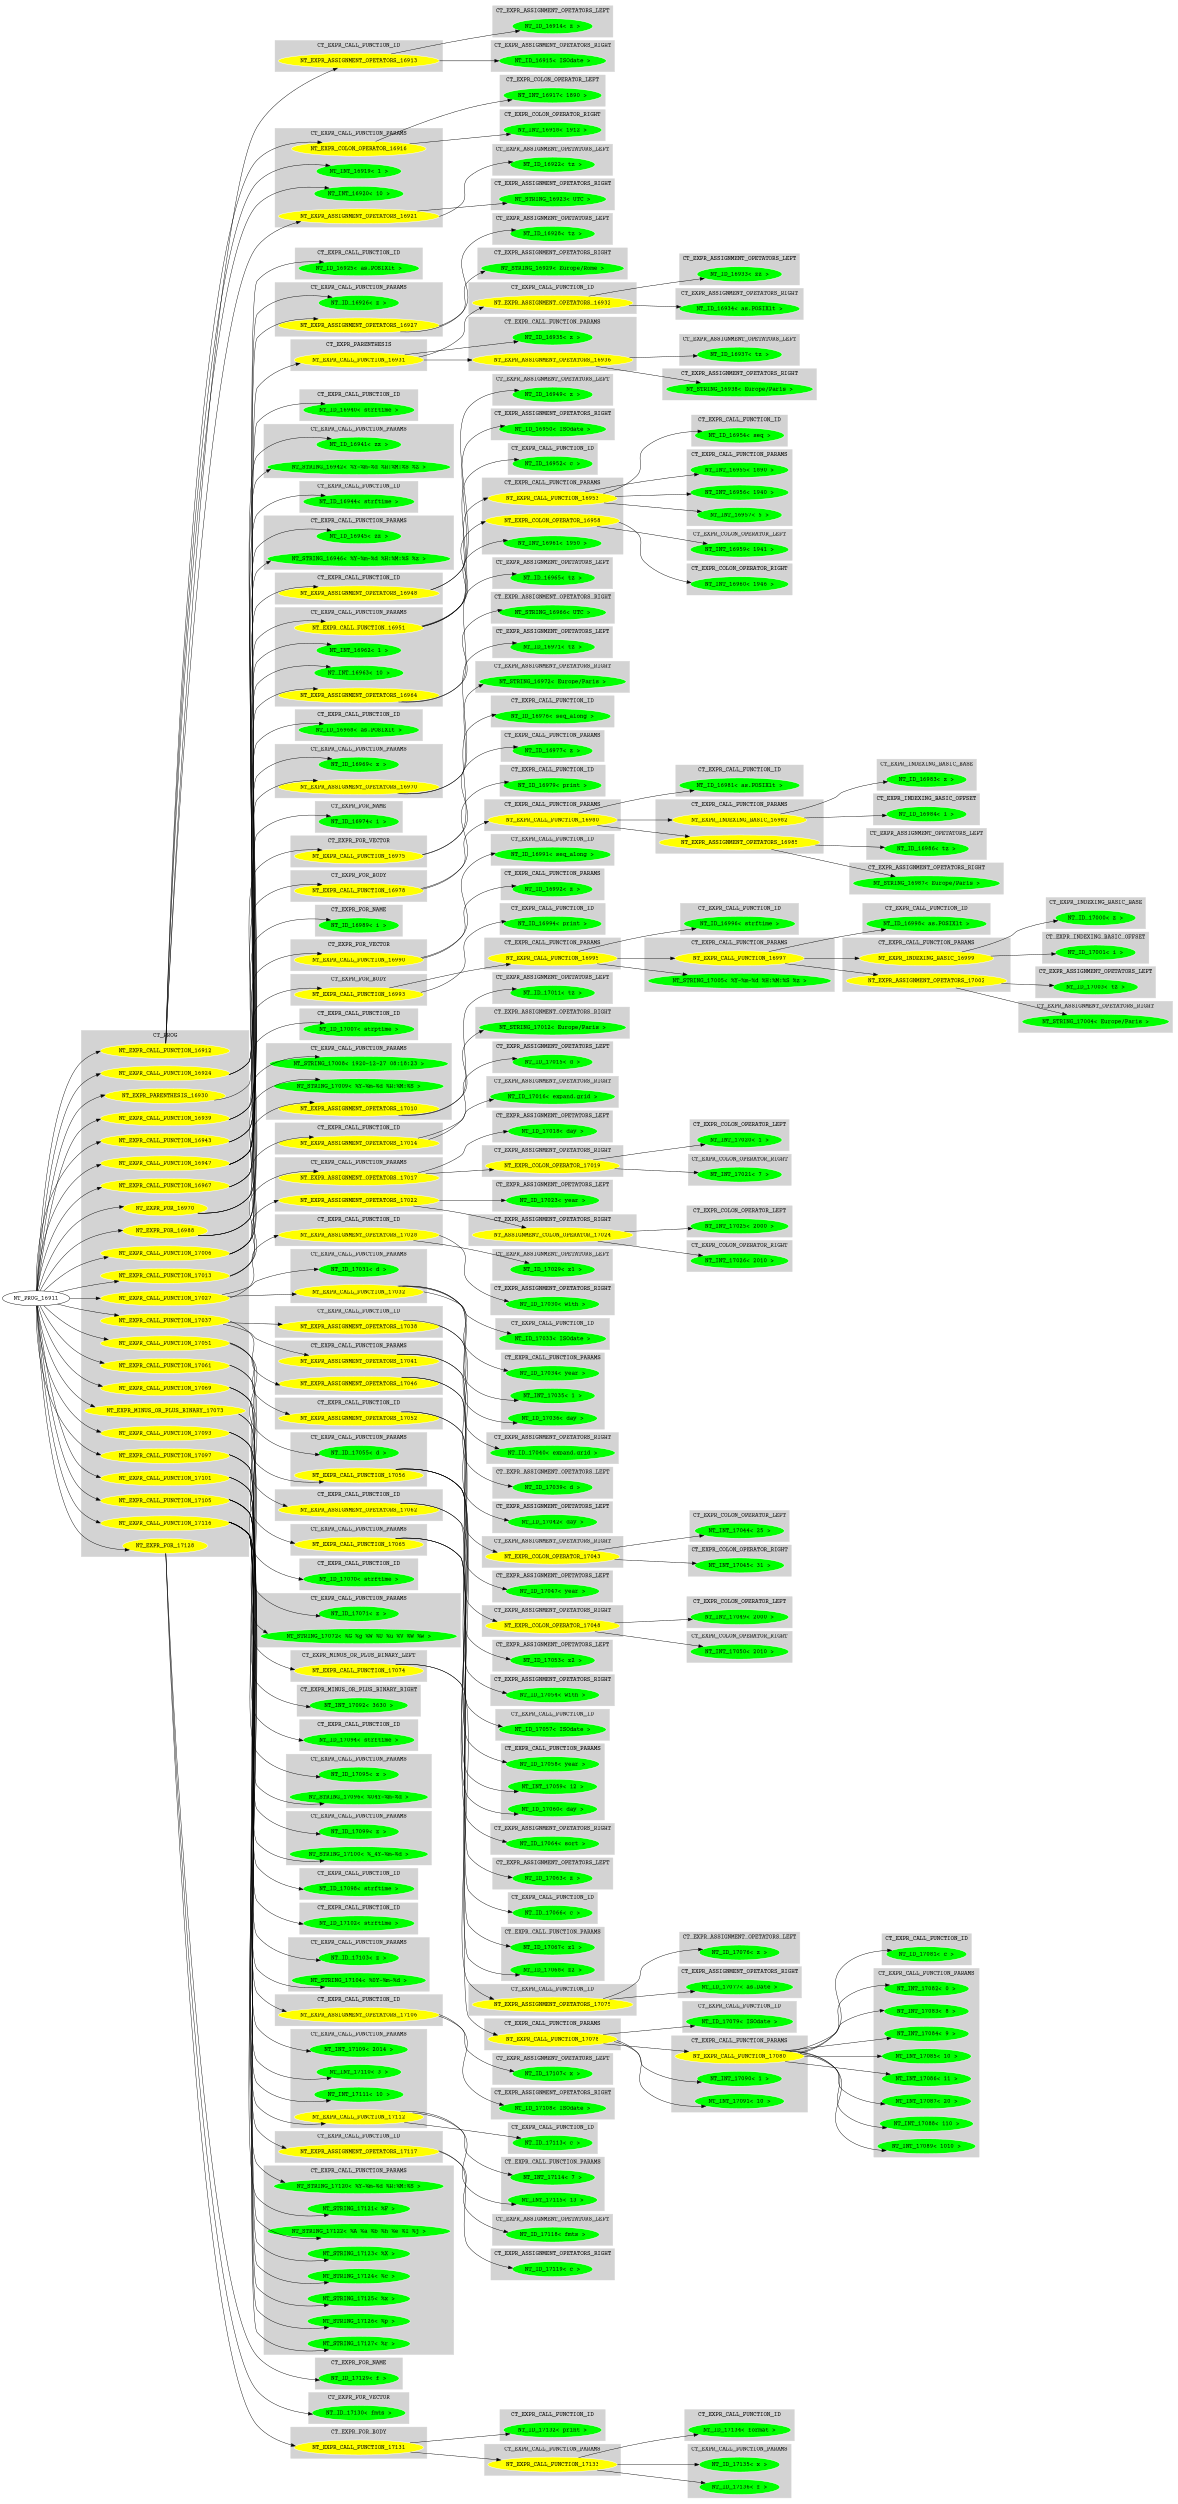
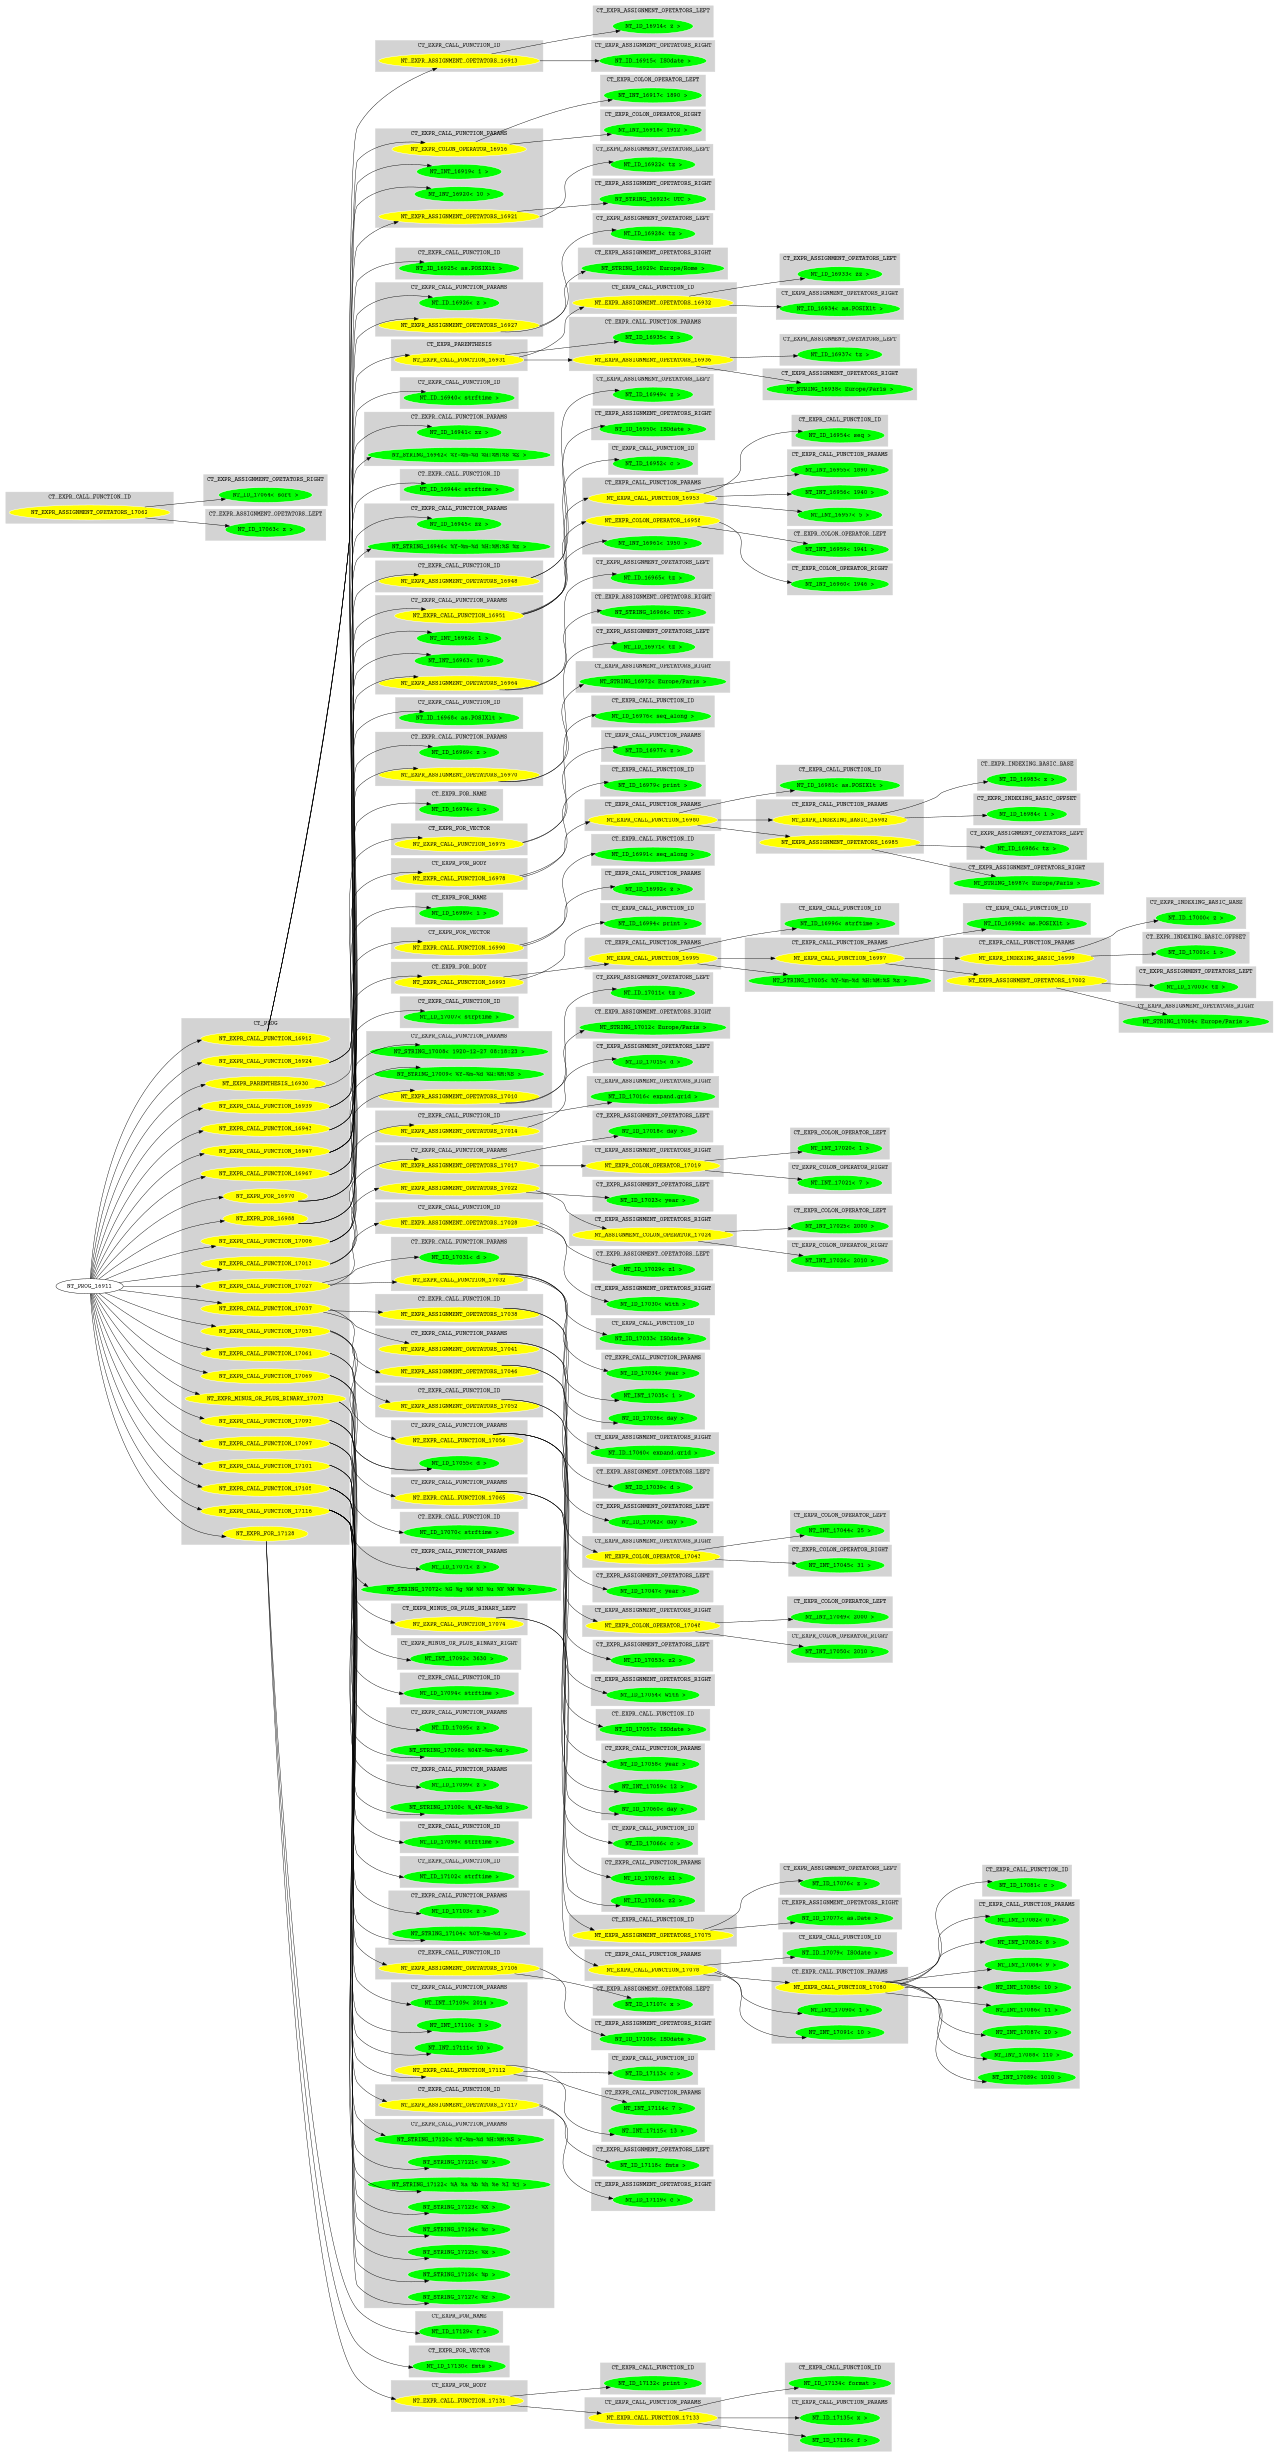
edge "NT_EXPR_CALL_FUNCTION_17061" -> "NT_EXPR_ASSIGNMENT_OPETATORS_17062": now "NT_EXPR_CALL_FUNCTION_17061" -> "NT_ID_17055< d >"
